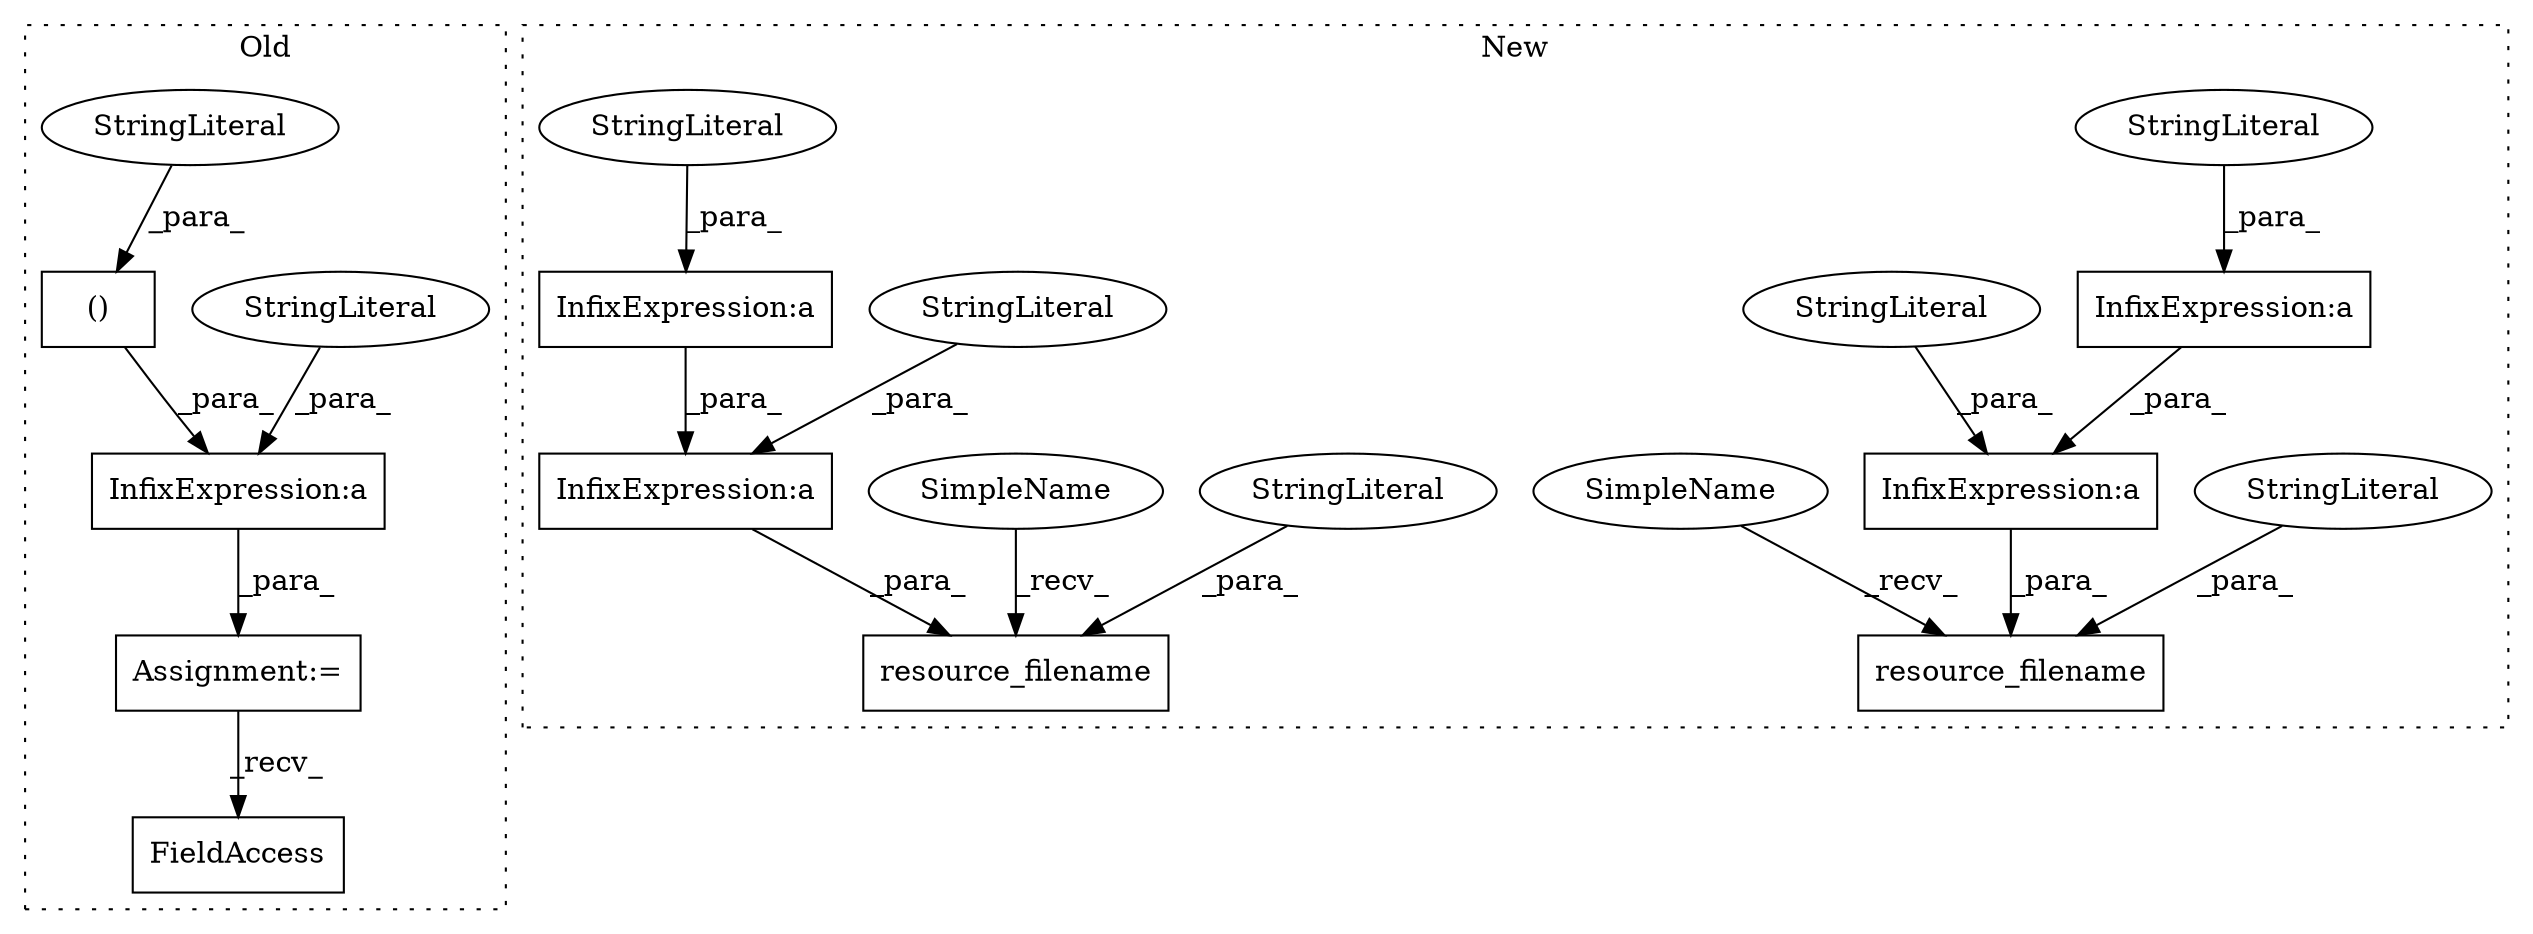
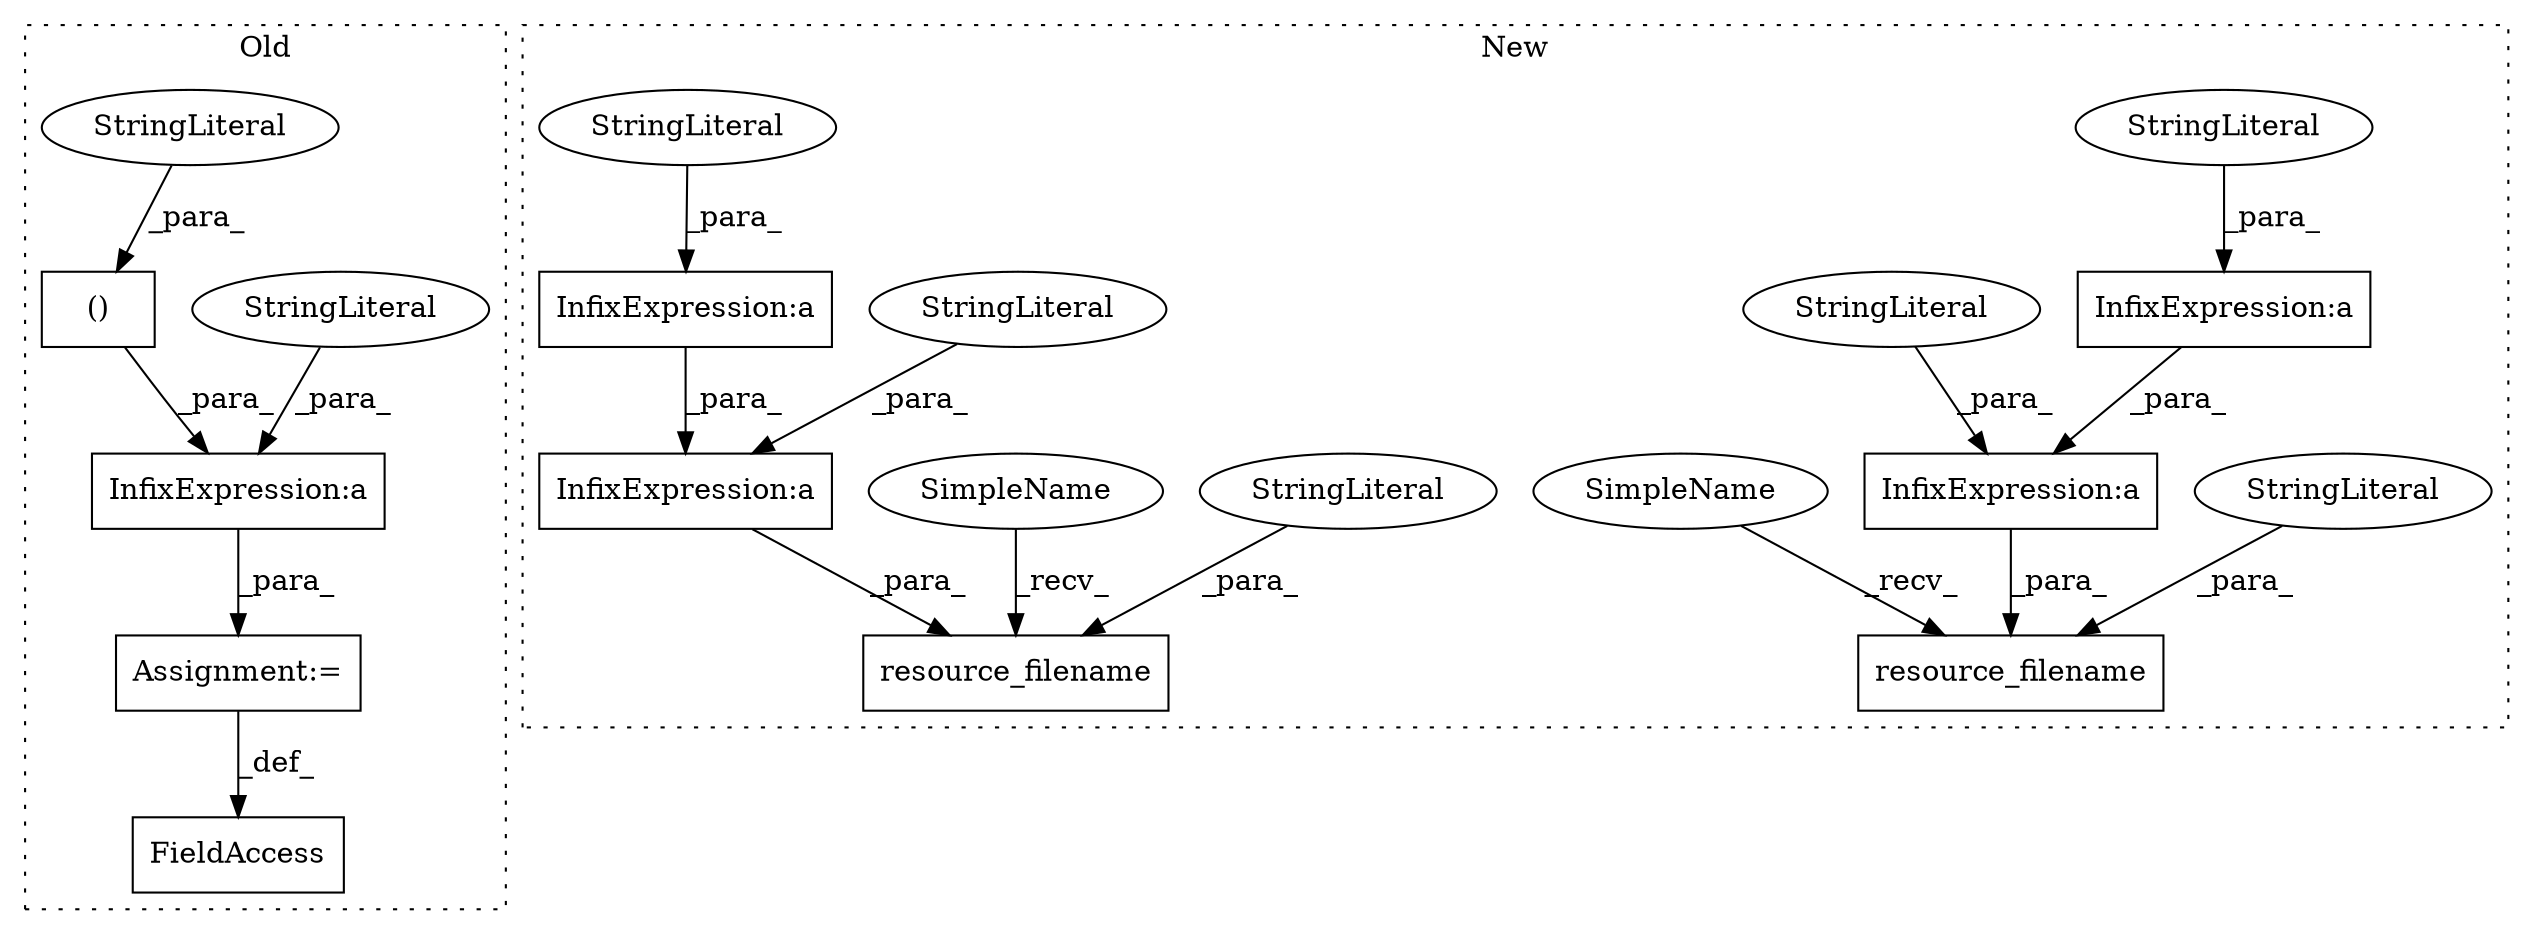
edge "Assignment:=" -> "FieldAccess": label "_recv_" -> "_def_"
